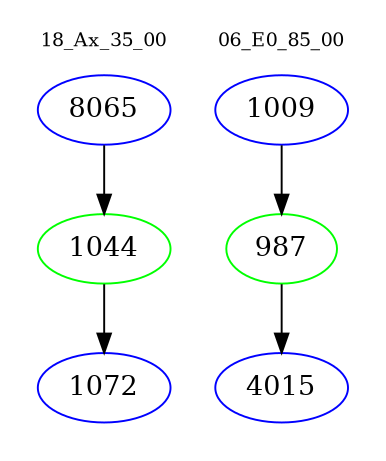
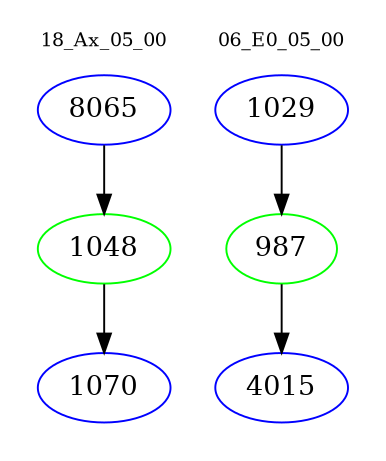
cluster "18_Ax_35_00": label "18_Ax_35_00" -> "18_Ax_05_00"
cluster "06_E0_85_00": label "06_E0_85_00" -> "06_E0_05_00"
node "1009": label "1009" -> "1029"
node "1044": label "1044" -> "1048"
node "1072": label "1072" -> "1070"
